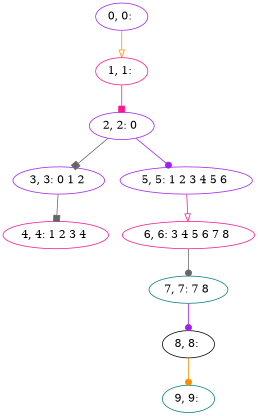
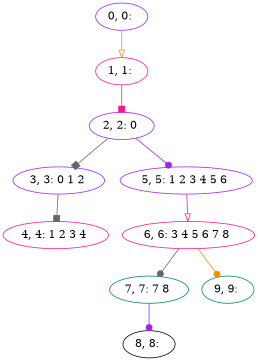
edge "8, 8:" -> "9, 9:": now "6, 6: 3 4 5 6 7 8" -> "9, 9:"
